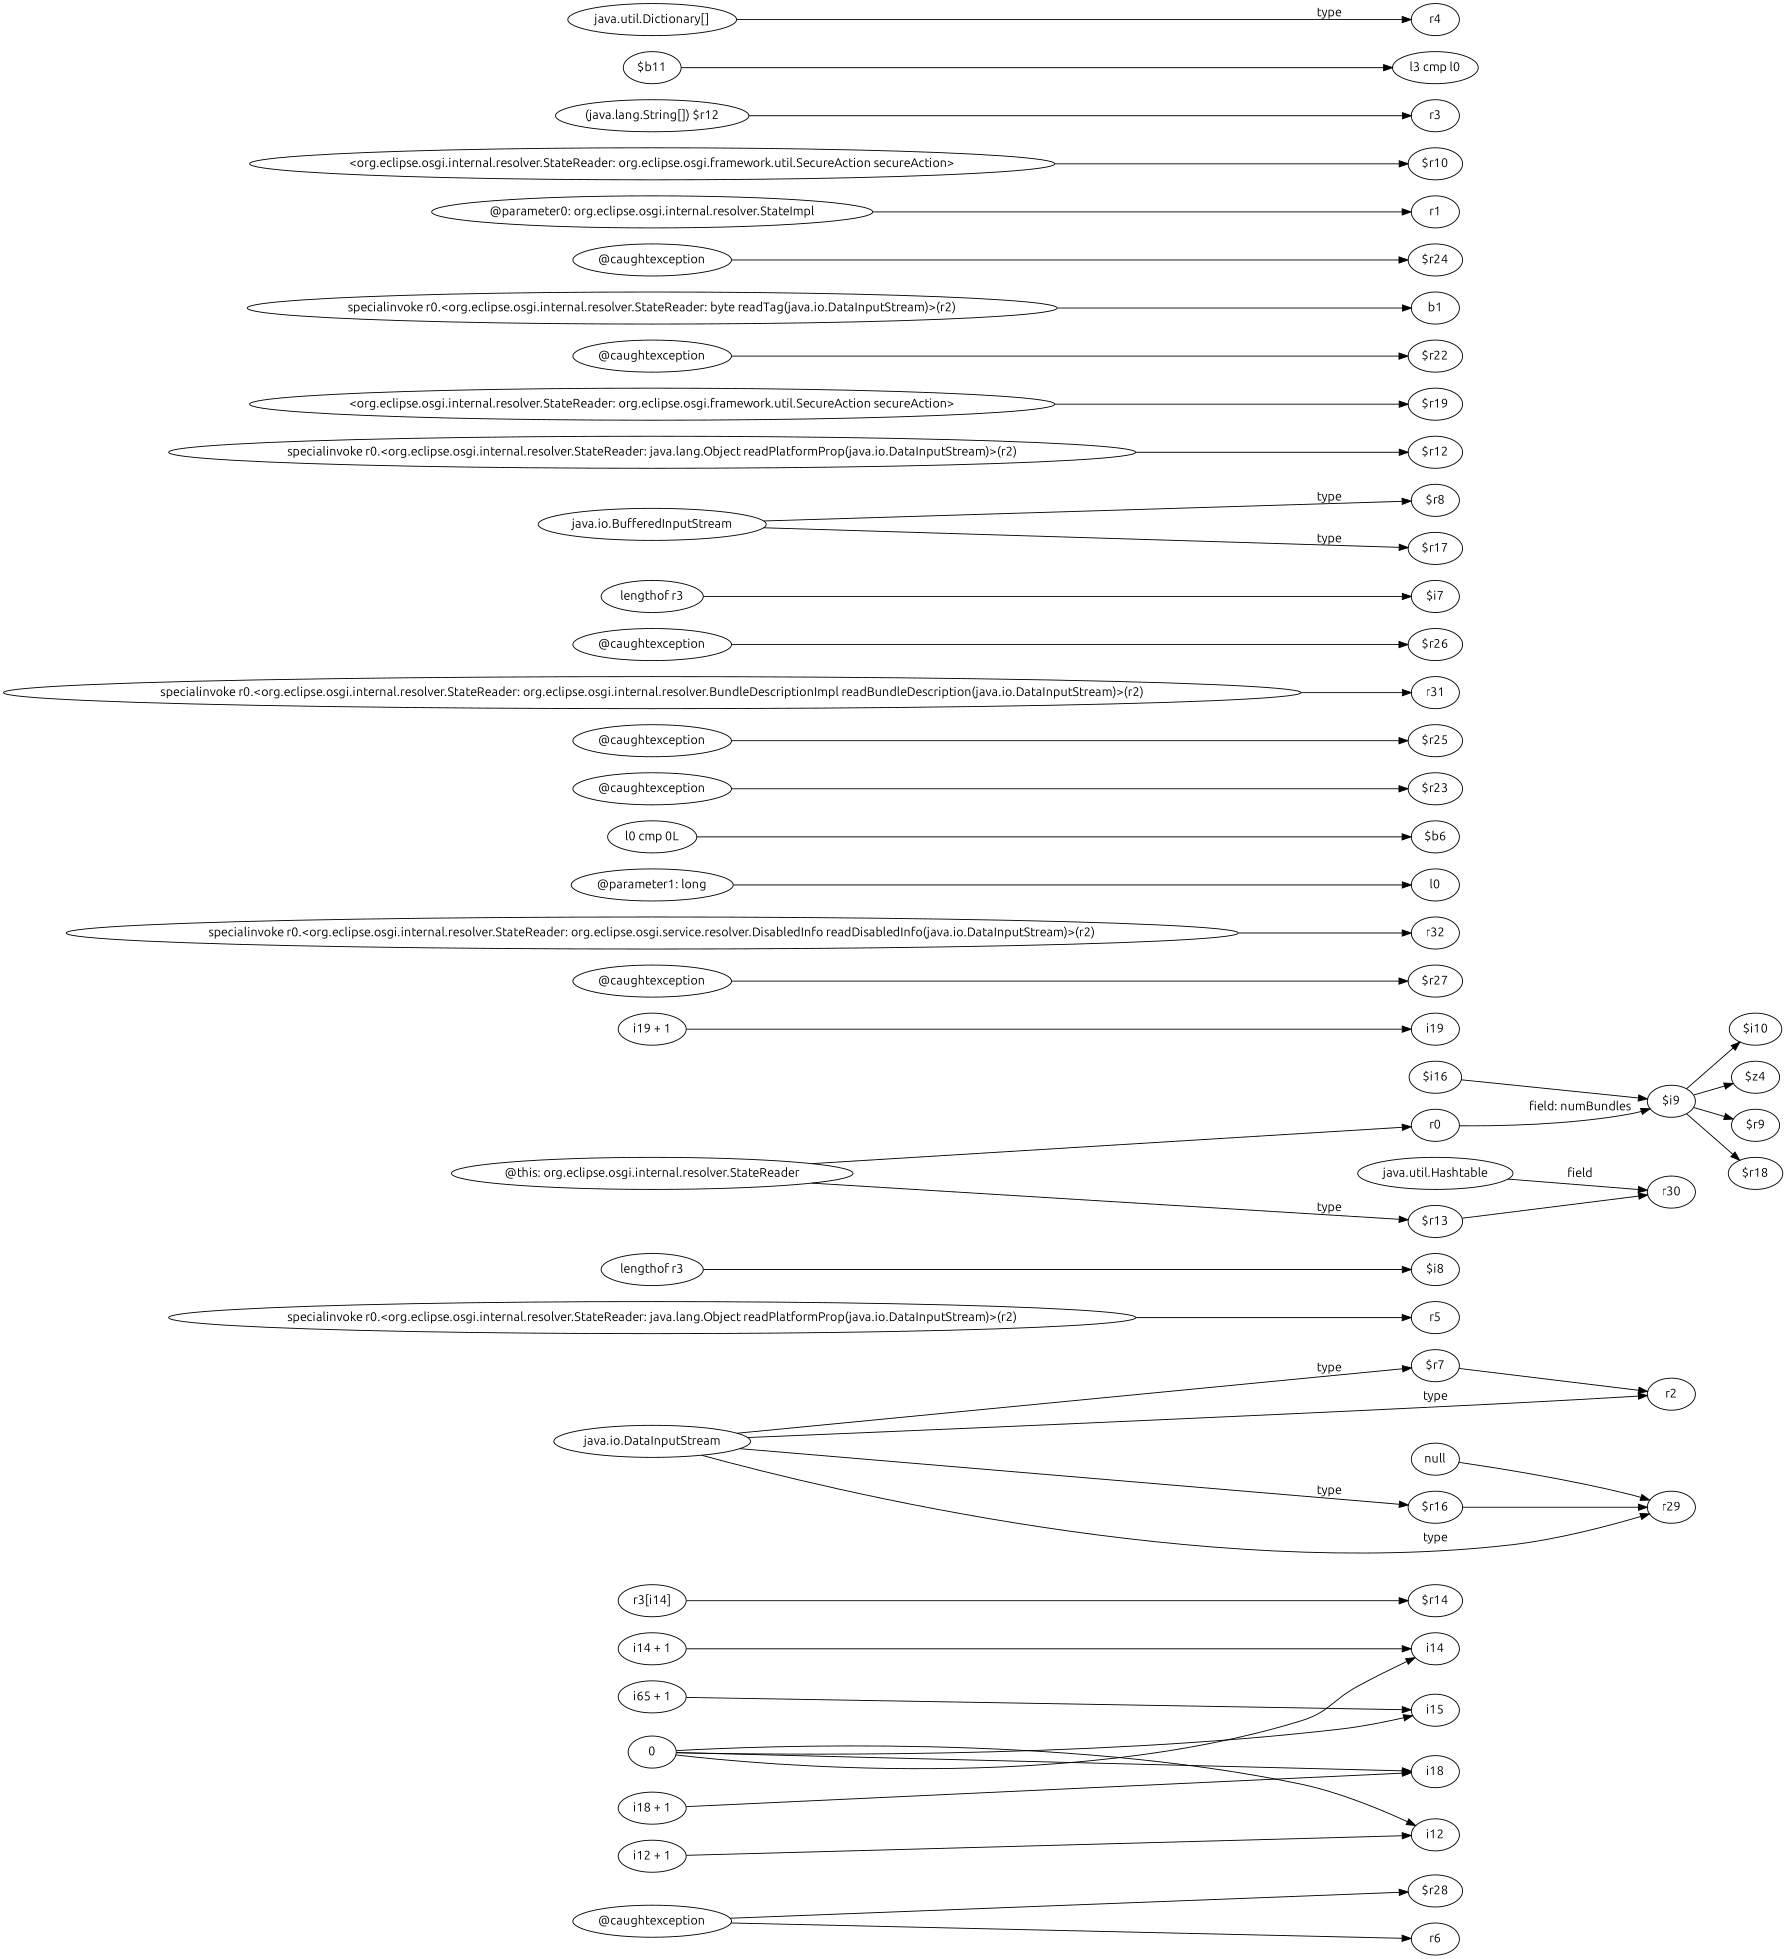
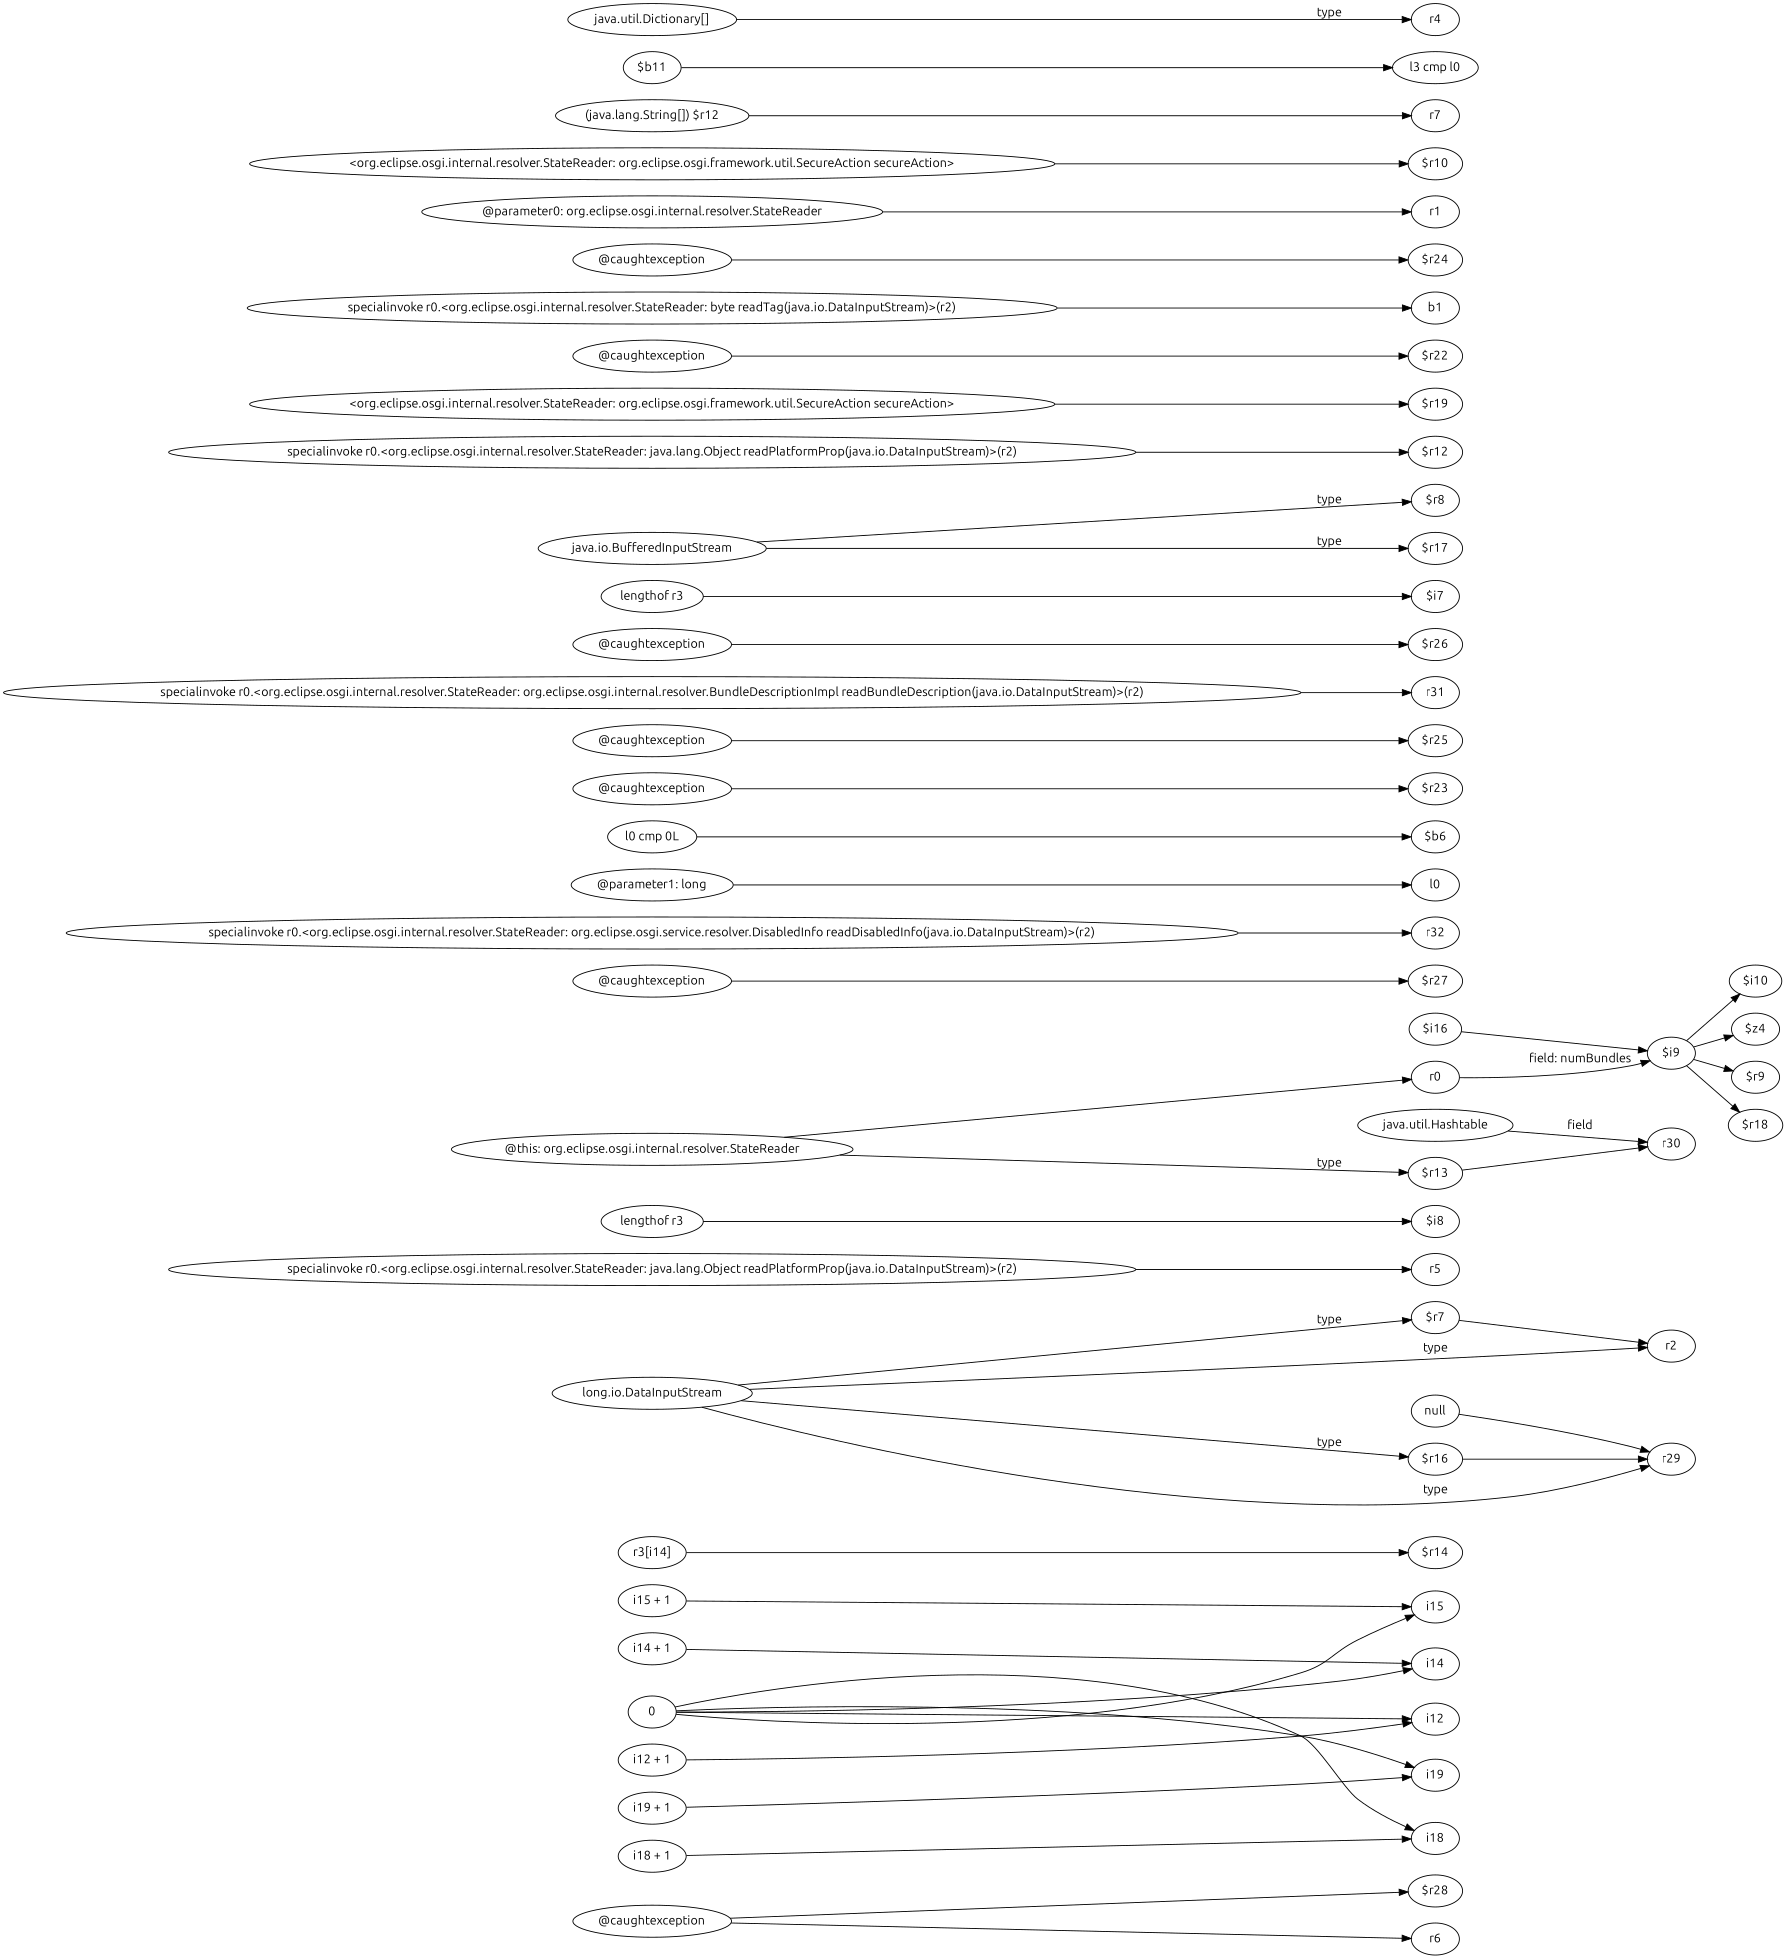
node "r3": label "r3" -> "r7"
node "@parameter0: org.eclipse.osgi.internal.resolver.StateImpl": label "@parameter0: org.eclipse.osgi.internal.resolver.StateImpl" -> "@parameter0: org.eclipse.osgi.internal.resolver.StateReader"
node "java.io.DataInputStream": label "java.io.DataInputStream" -> "long.io.DataInputStream"
node "i65 + 1": label "i65 + 1" -> "i15 + 1"
edge "0" -> "i19": added
